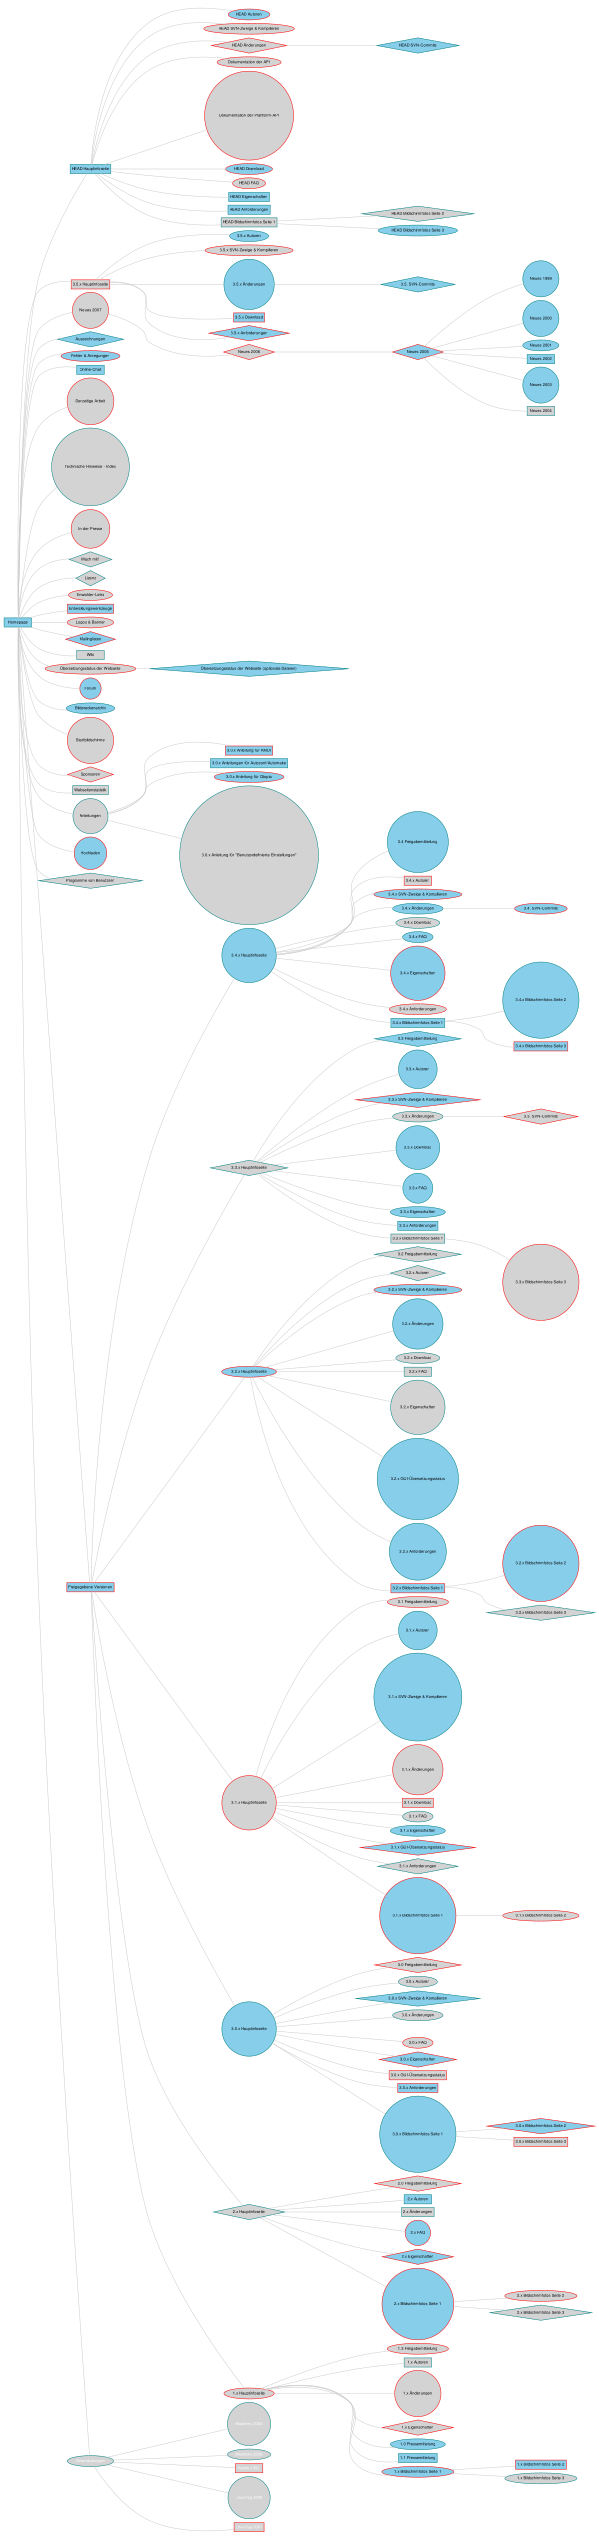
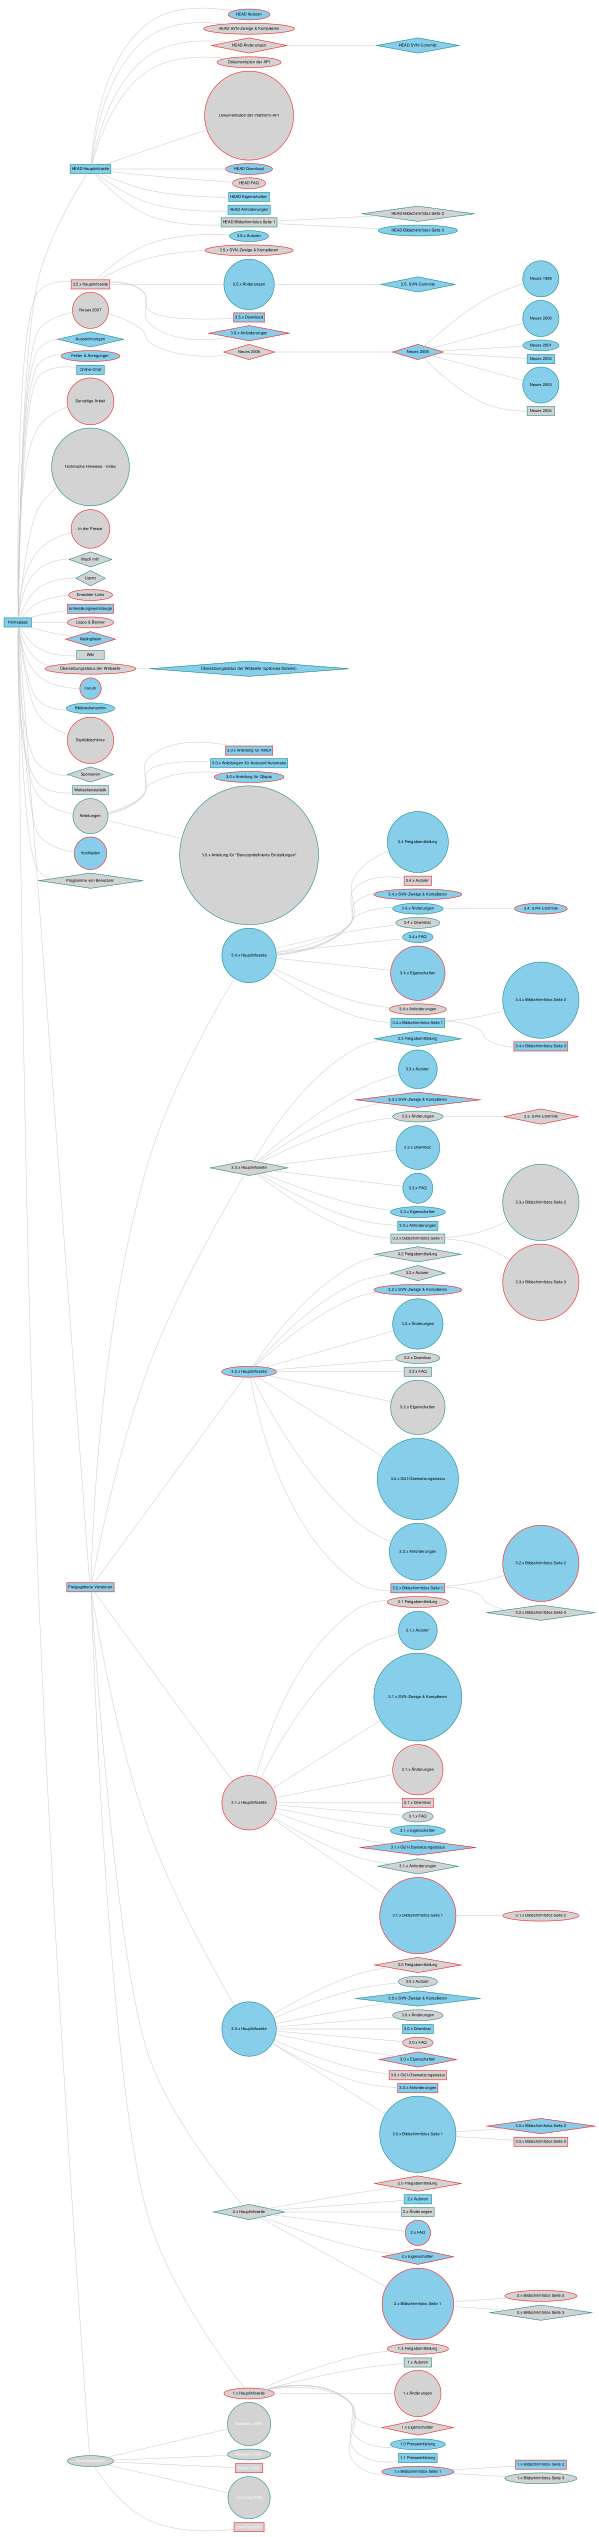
node "Sponsoren": color red -> teal
node "3.3.x Bildschirmfotos Seite 2": added
node "3.0.x Download": added
